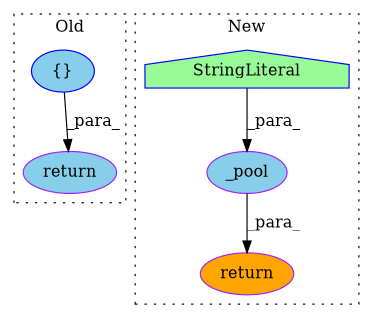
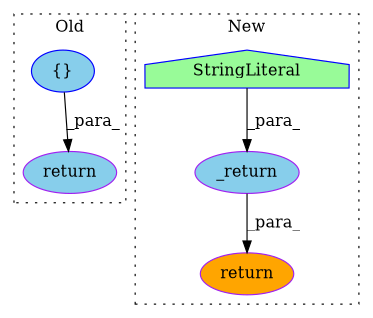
node "_pool": label "_pool" -> "_return"
